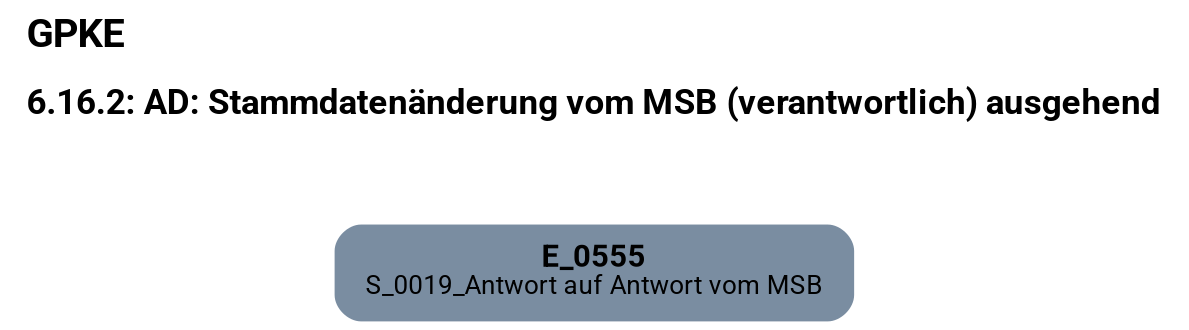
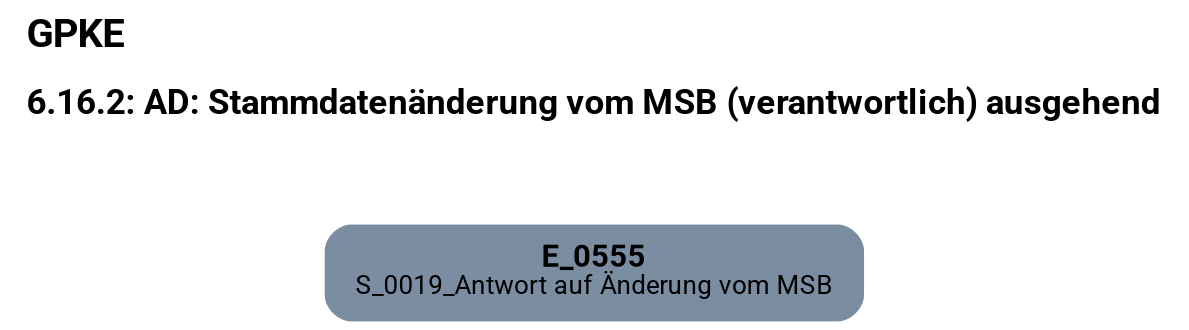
node "E_0555": text "S_0019_Antwort auf Antwort vom MSB" -> "S_0019_Antwort auf Änderung vom MSB"
